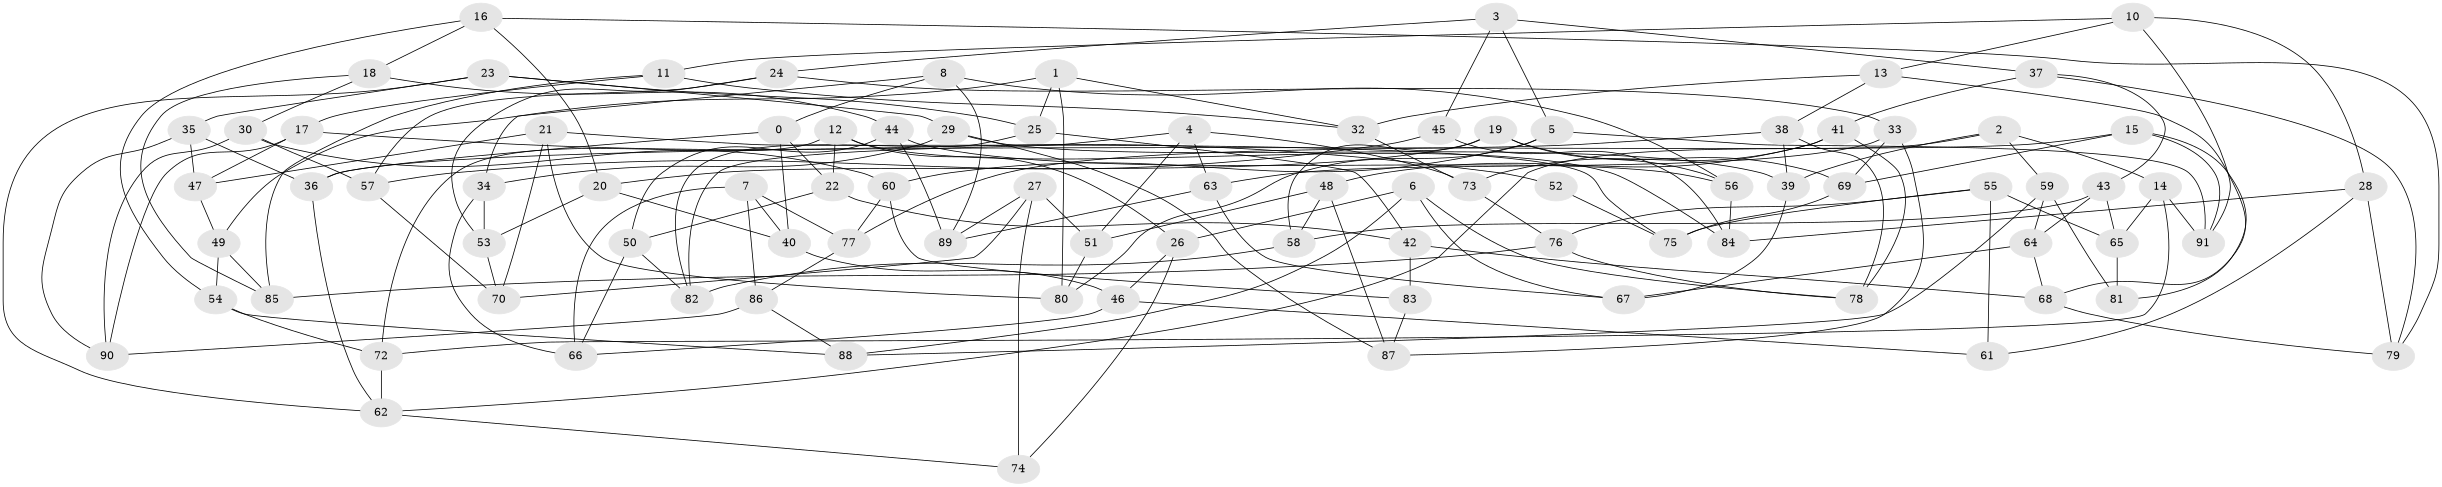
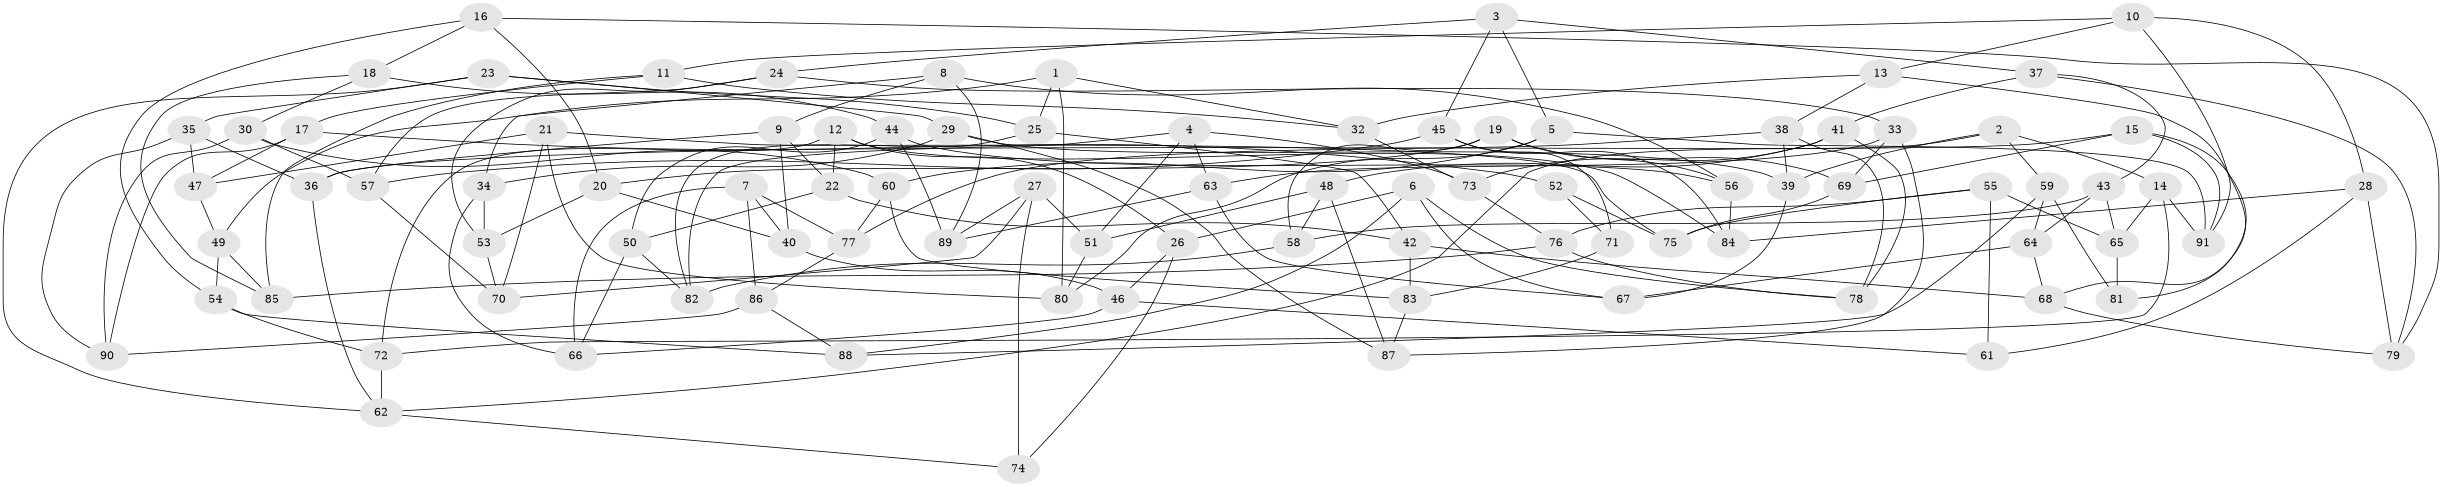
node "0": label "0" -> "9"
node "71": added
